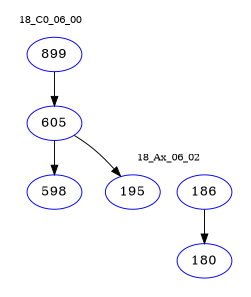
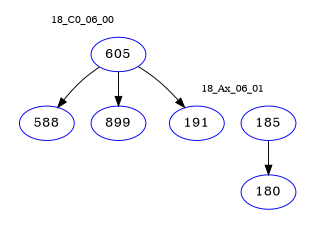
edge "899" -> "605": reversed
cluster "18_Ax_06_02": label "18_Ax_06_02" -> "18_Ax_06_01"
node "598": label "598" -> "588"
node "195": label "195" -> "191"
node "186": label "186" -> "185"
